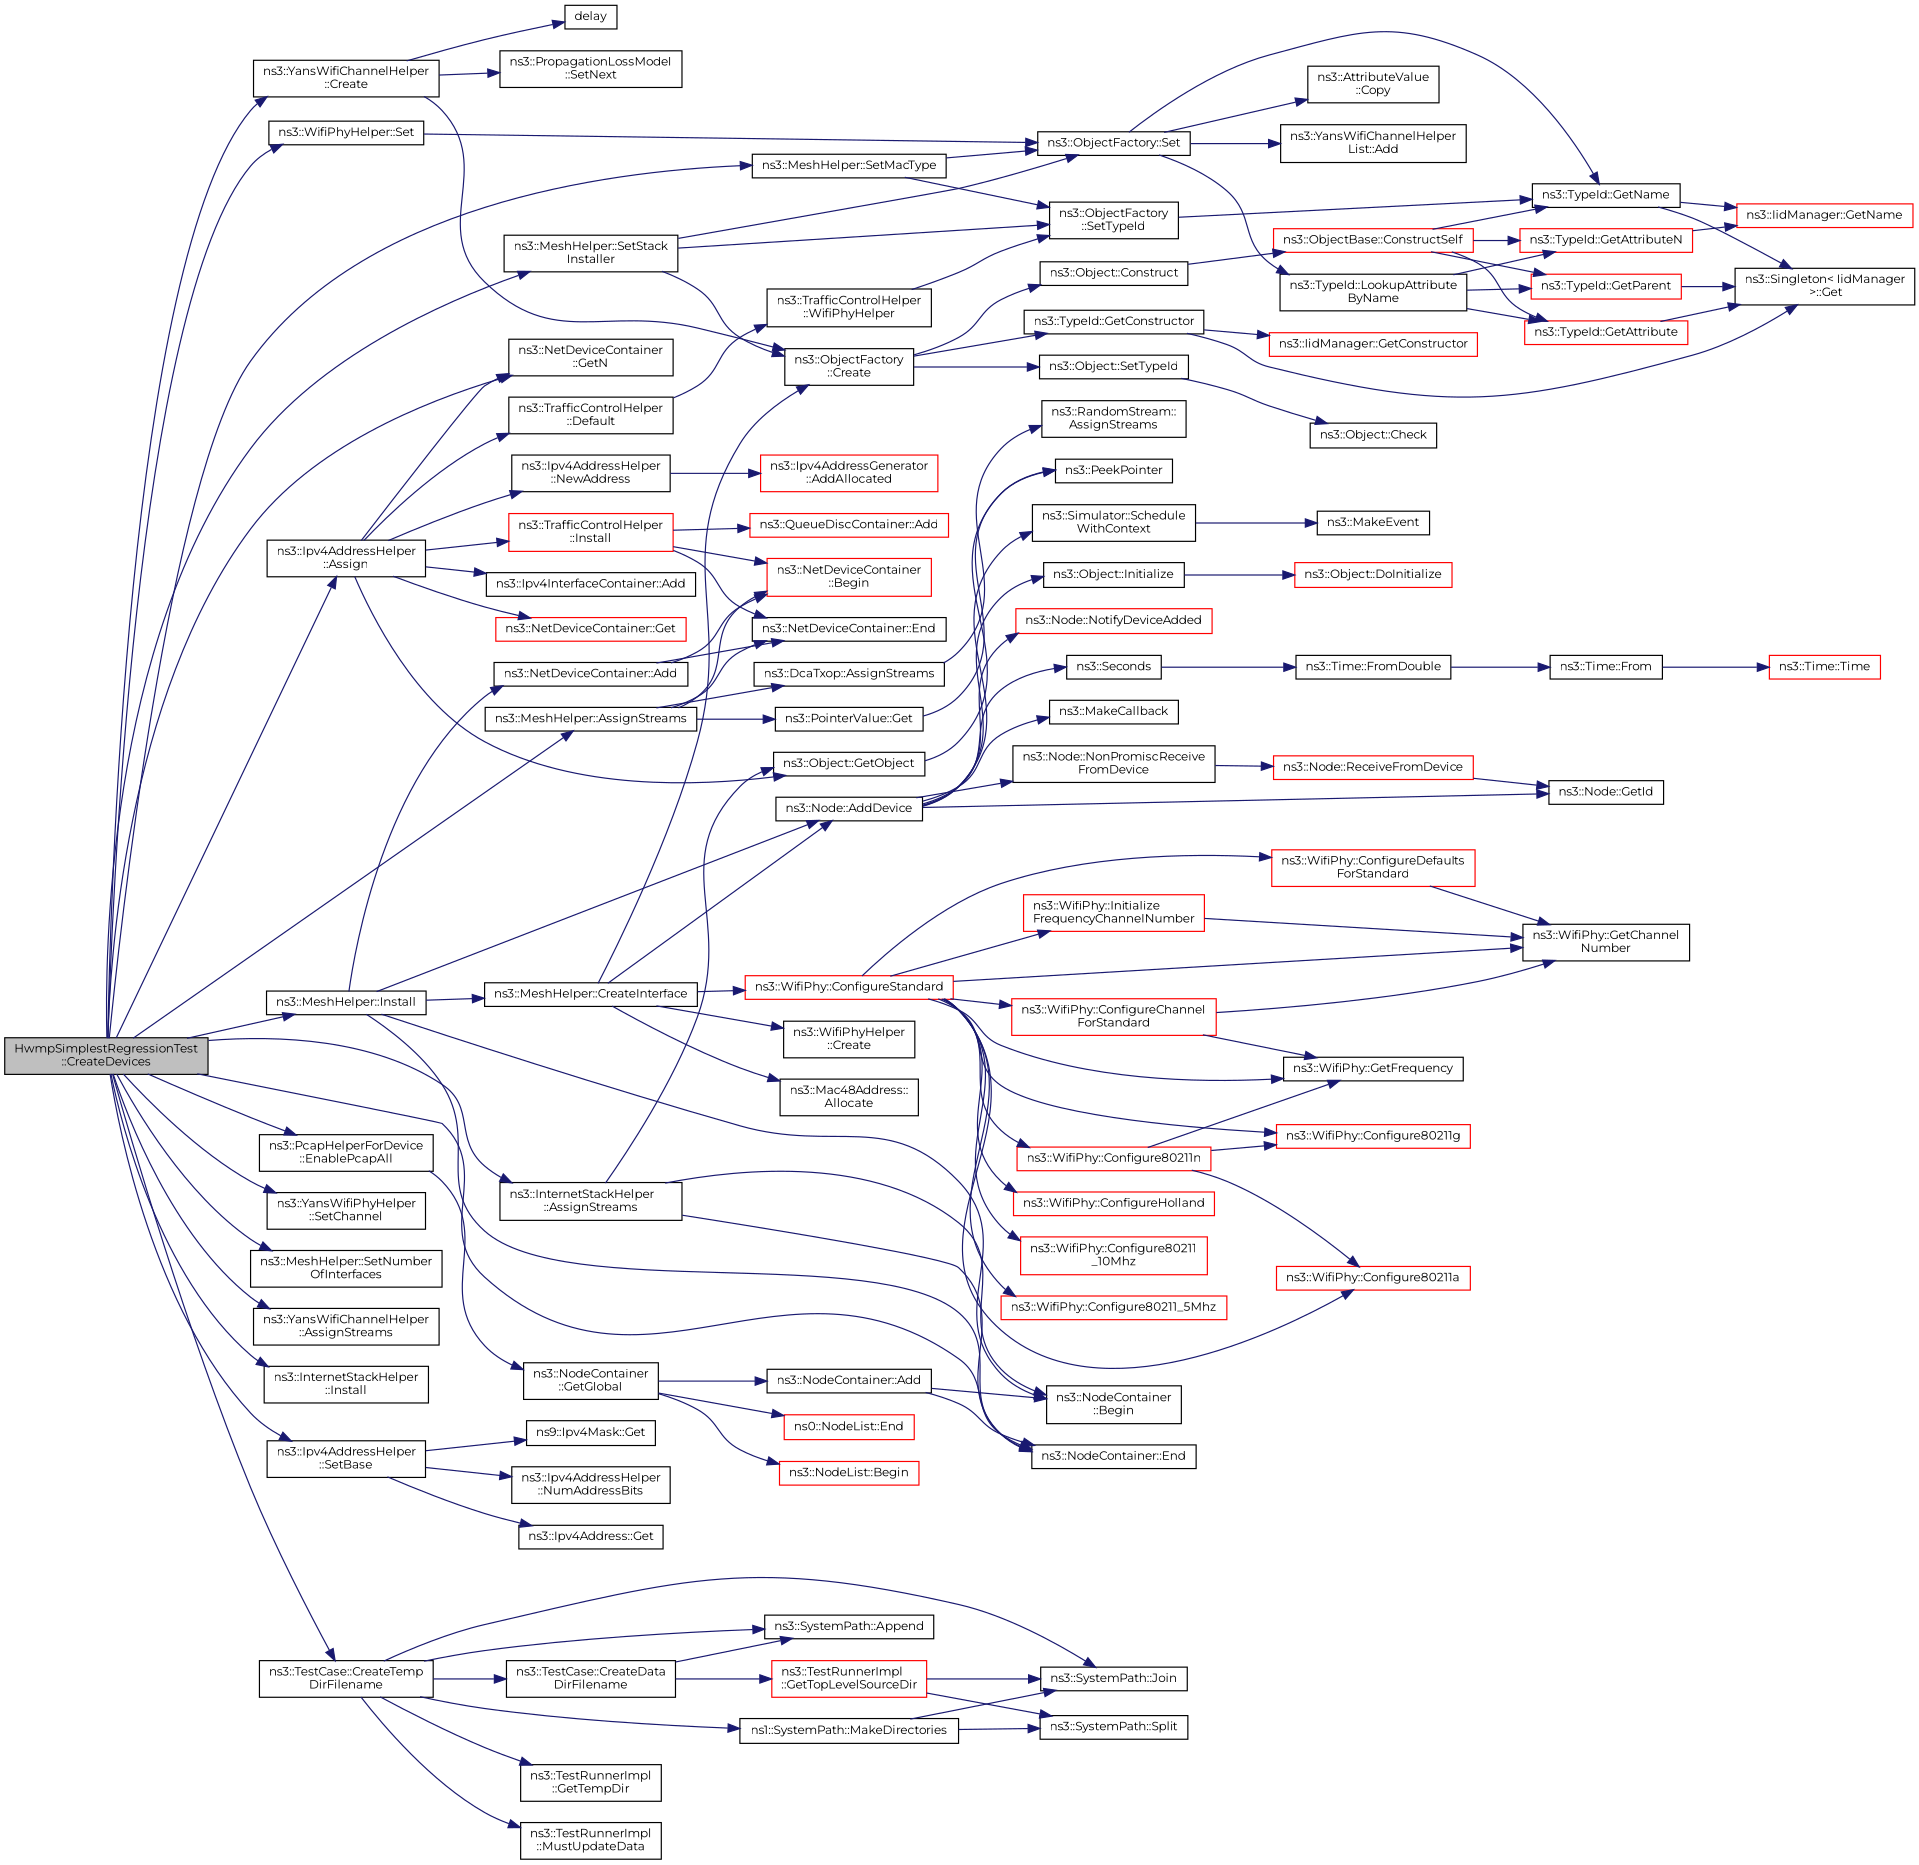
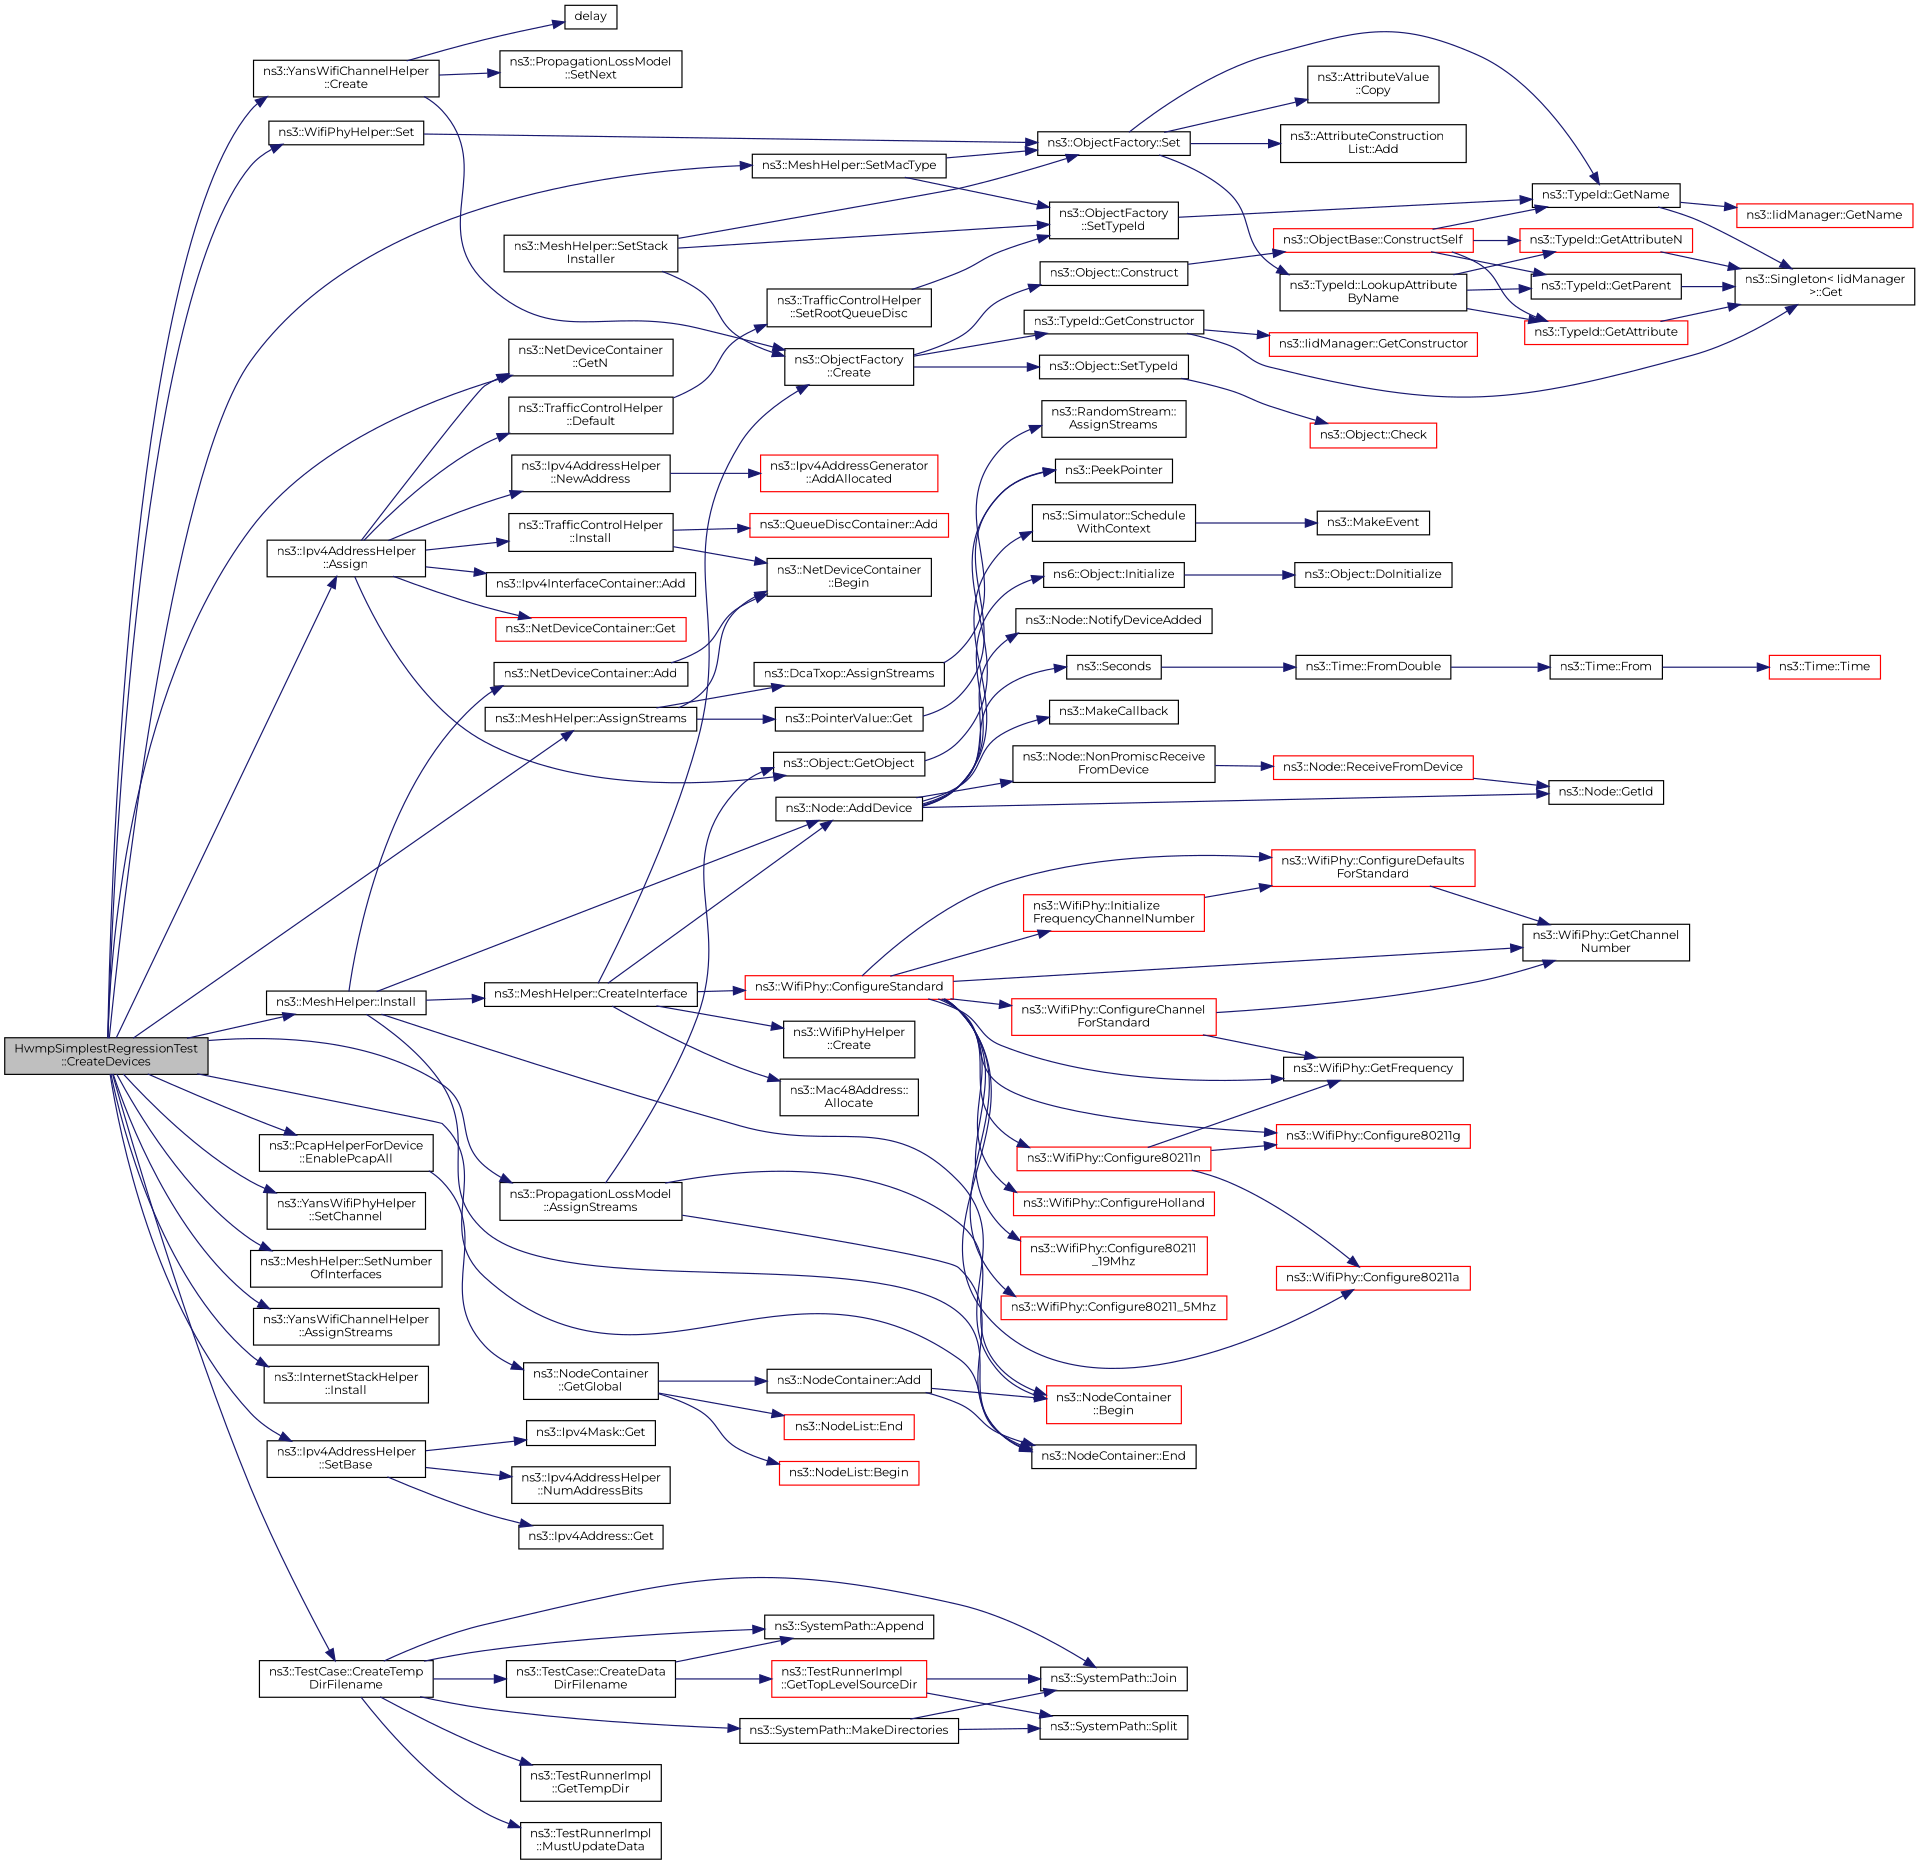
node "ns3::YansWifiChannelHelper List::Add": label "ns3::YansWifiChannelHelper List::Add" -> "ns3::AttributeConstruction List::Add"
edge "ns3::TypeId::GetAttributeN" -> "ns3::IidManager::GetName": now "ns3::TypeId::GetAttributeN" -> "ns3::Singleton< IidManager >::Get"
node "ns3::TypeId::GetParent": color red -> black
node "ns3::TrafficControlHelper ::WifiPhyHelper": label "ns3::TrafficControlHelper ::WifiPhyHelper" -> "ns3::TrafficControlHelper ::SetRootQueueDisc"
node "ns3::Object::Check": color black -> red
node "ns3::TrafficControlHelper ::Install": color red -> black
edge "HwmpSimplestRegressionTest ::CreateDevices" -> "ns3::MeshHelper::SetStack Installer": removed
node "ns3::Object::Initialize": label "ns3::Object::Initialize" -> "ns6::Object::Initialize"
node "ns3::Object::DoInitialize": color red -> black
node "ns3::NetDeviceContainer ::Begin": color red -> black
node "ns3::Node::NotifyDeviceAdded": color red -> black
node "ns3::NetDeviceContainer::End": removed
edge "ns3::WifiPhy::Initialize FrequencyChannelNumber" -> "ns3::WifiPhy::GetChannel Number": now "ns3::WifiPhy::Initialize FrequencyChannelNumber" -> "ns3::WifiPhy::ConfigureDefaults ForStandard"
node "ns3::InternetStackHelper ::AssignStreams": label "ns3::InternetStackHelper ::AssignStreams" -> "ns3::PropagationLossModel ::AssignStreams"
node "ns3::WifiPhy::Configure80211 _10Mhz": label "ns3::WifiPhy::Configure80211 _10Mhz" -> "ns3::WifiPhy::Configure80211 _19Mhz"
node "ns3::NodeContainer ::Begin": color black -> red
node "ns0::NodeList::End": label "ns0::NodeList::End" -> "ns3::NodeList::End"
node "ns9::Ipv4Mask::Get": label "ns9::Ipv4Mask::Get" -> "ns3::Ipv4Mask::Get"
node "ns1::SystemPath::MakeDirectories": label "ns1::SystemPath::MakeDirectories" -> "ns3::SystemPath::MakeDirectories"
